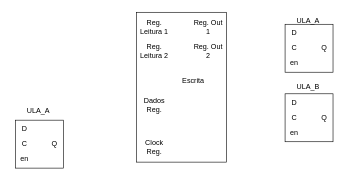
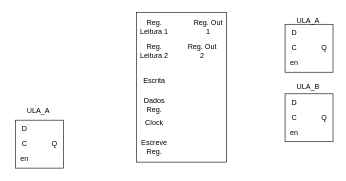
node "Reg. Out 2": moved (209, 51) -> (203, 51)
node "Escrita": moved (194, 81) -> (155, 81)
node "Clock": added
node "Clock Reg.": label "Clock Reg." -> "Escreve Reg."
